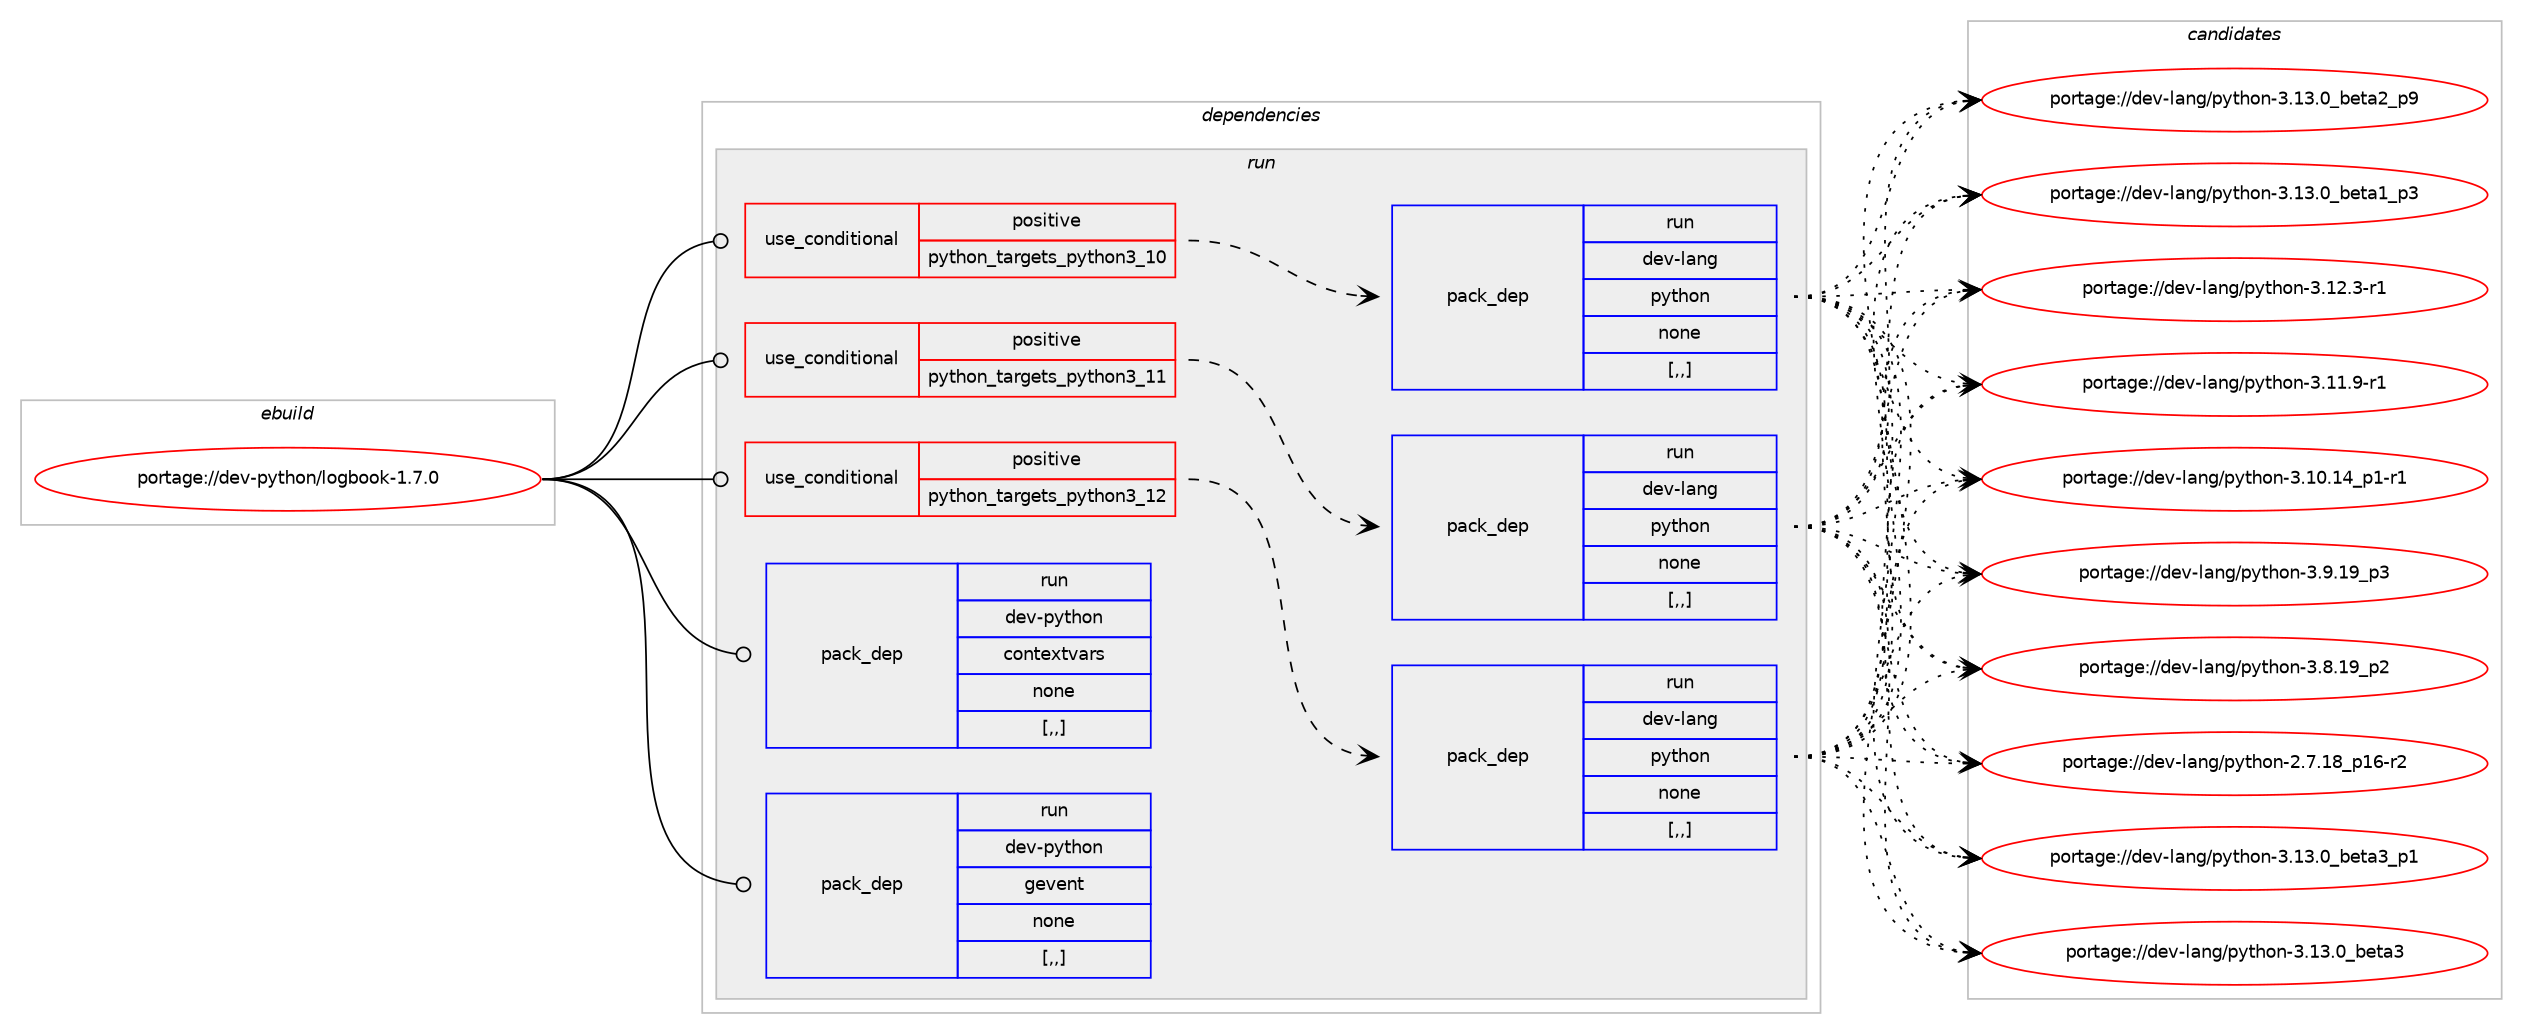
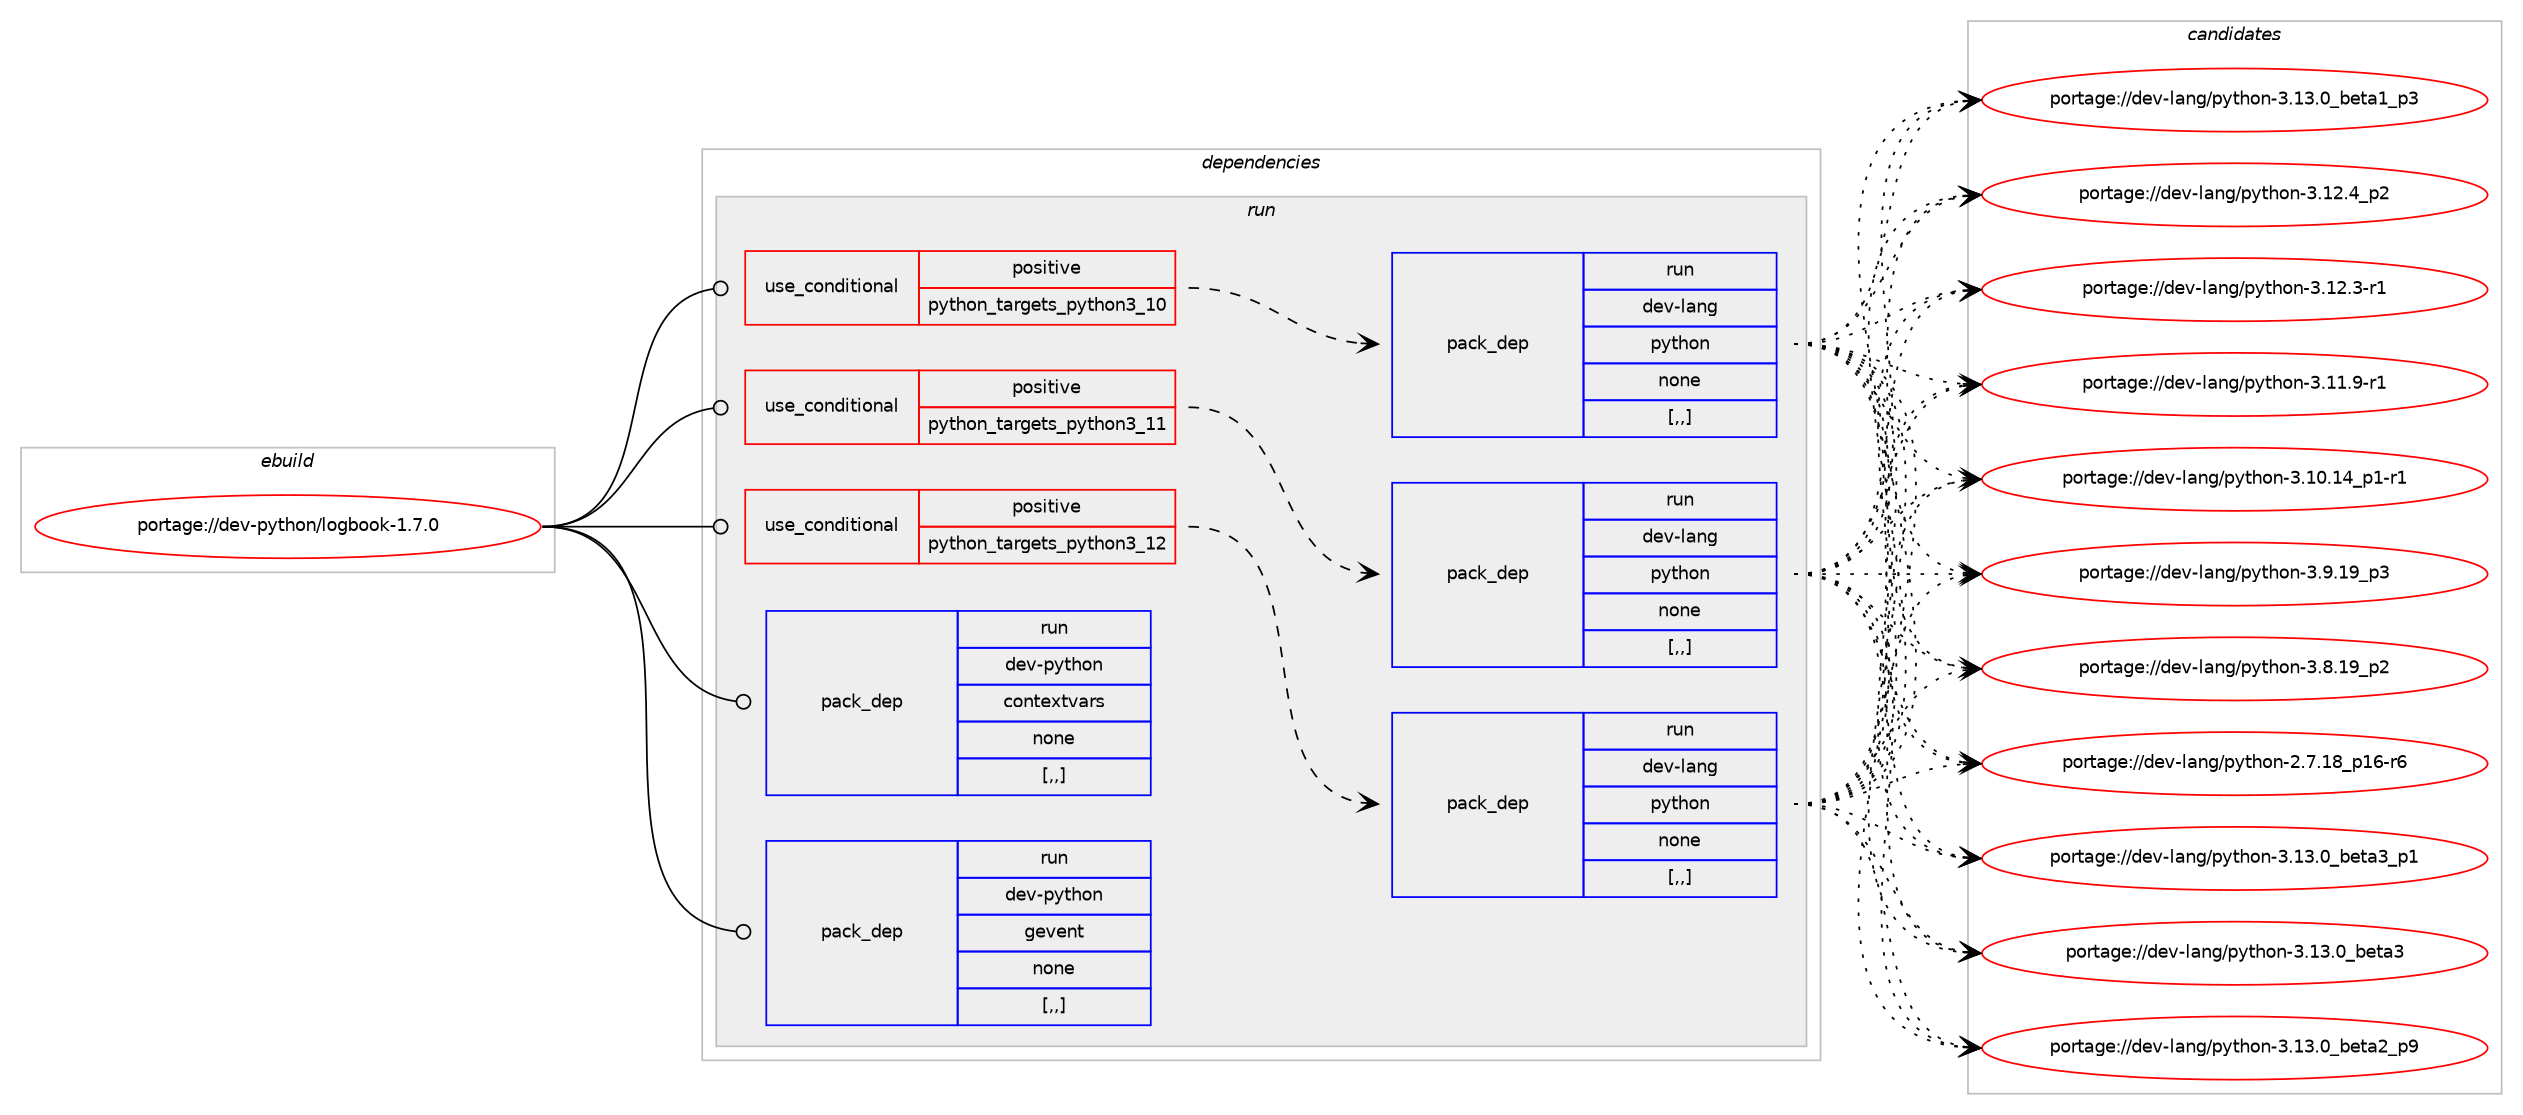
node "portage://dev-lang/python-3.12.4_p2": added
node "portage://dev-lang/python-2.7.18_p16-r2": label "portage://dev-lang/python-2.7.18_p16-r2" -> "portage://dev-lang/python-2.7.18_p16-r6"
